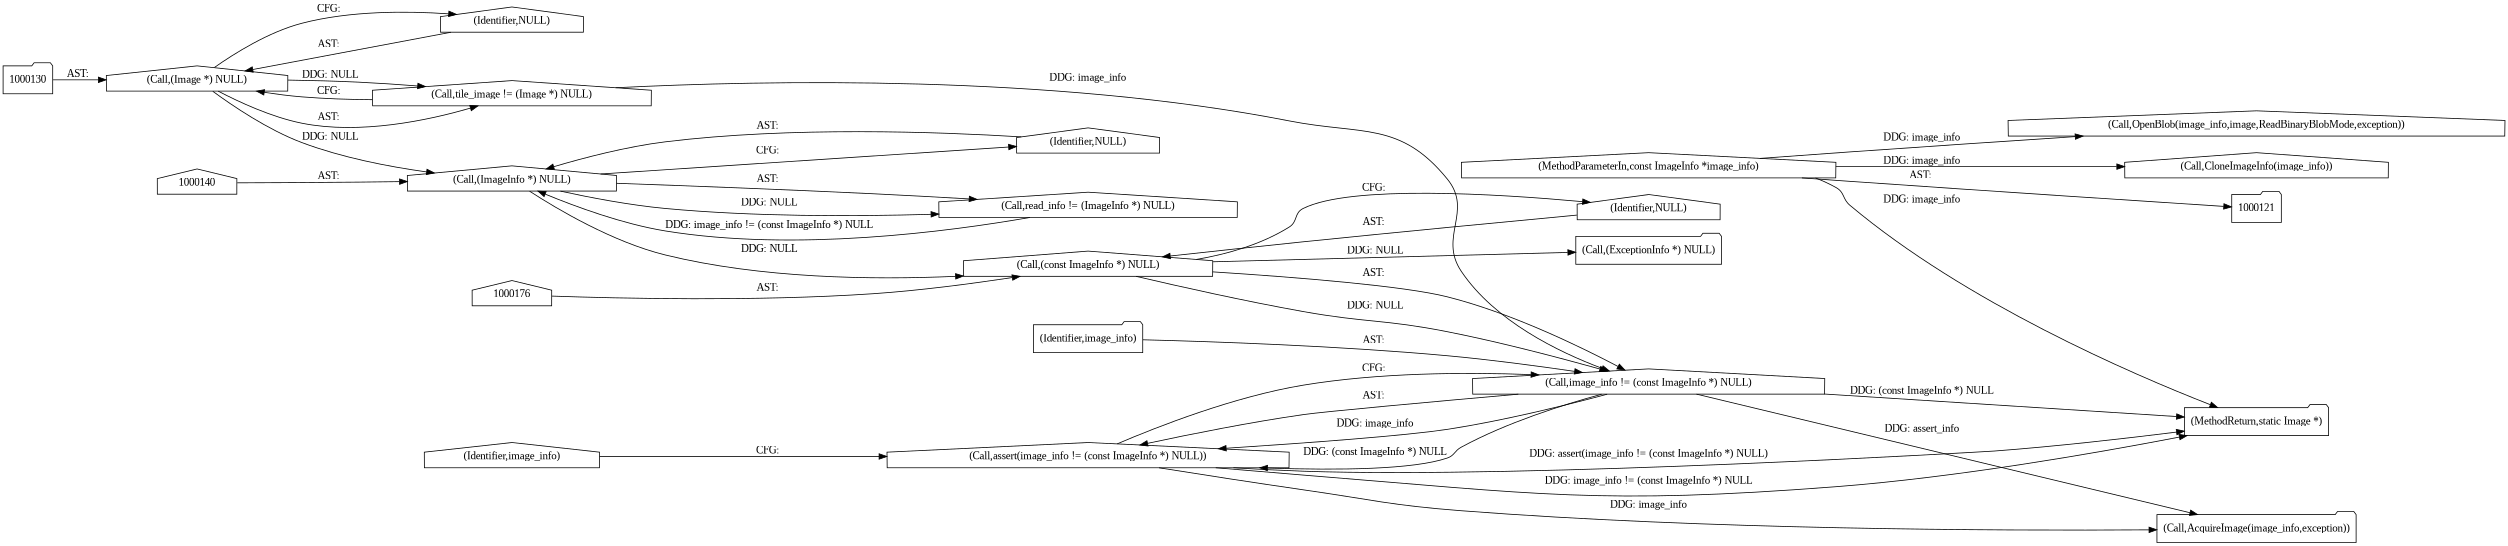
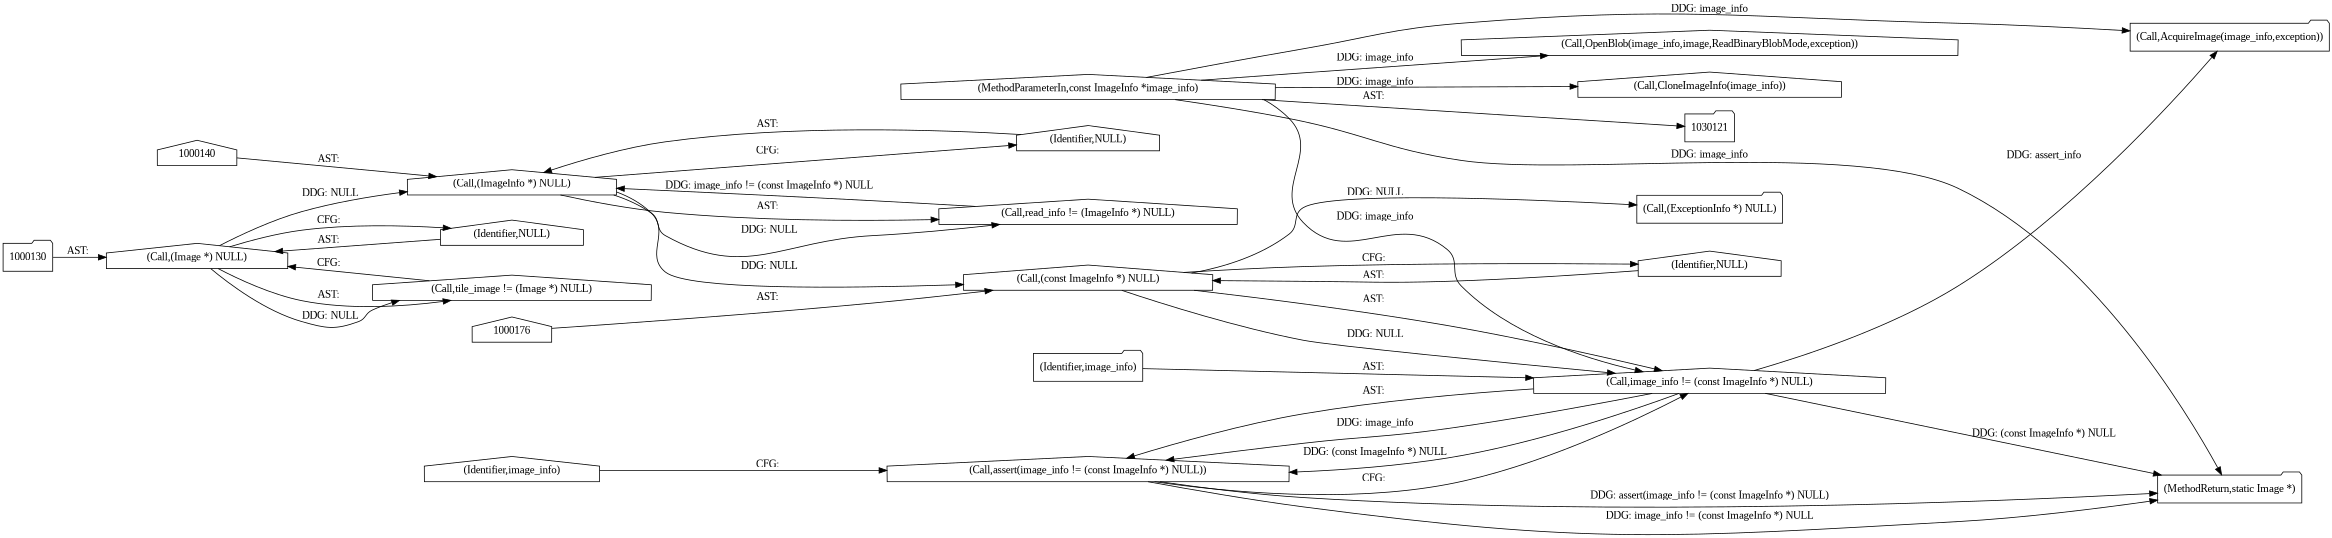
edge "(Call,tile_image != (Image *) NULL)" -> "(Call,image_info != (const ImageInfo *) NULL)": now "(MethodParameterIn,const ImageInfo *image_info)" -> "(Call,image_info != (const ImageInfo *) NULL)"
node "1000121": label "1000121" -> "1030121"
edge "(Call,assert(image_info != (const ImageInfo *) NULL))" -> "(Call,AcquireImage(image_info,exception))": now "(MethodParameterIn,const ImageInfo *image_info)" -> "(Call,AcquireImage(image_info,exception))"
